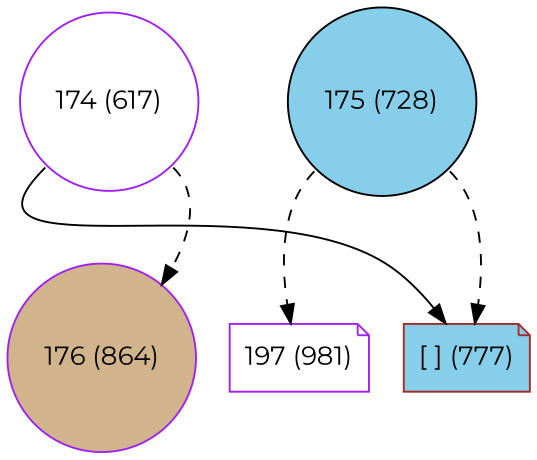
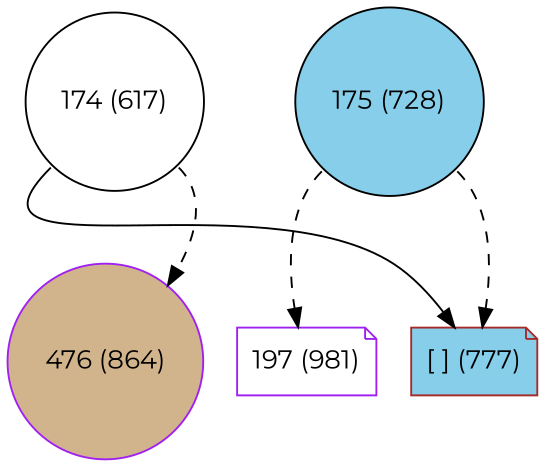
node "174 (617)": color purple -> black
node "176 (864)": label "176 (864)" -> "476 (864)"
